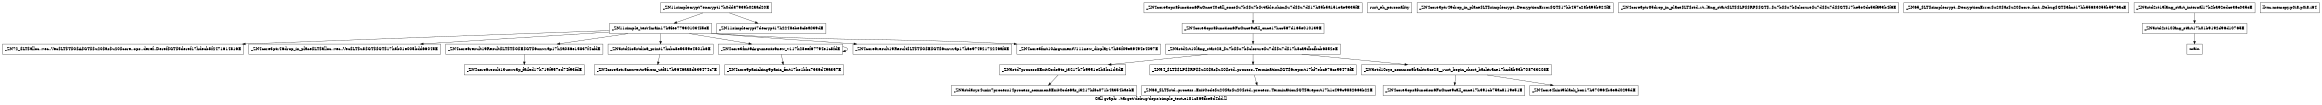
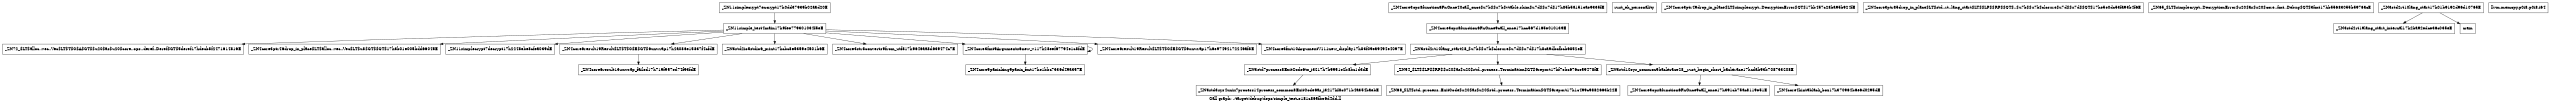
edge "_ZN3std2rt19lang_start_internal17h2ba92edce36c035eE" -> "_ZN3std2rt10lang_start17h01b9192d96d10765E": reversed
edge "_ZN11simplecrypt7encrypt17h0dd37939b02aad20E" -> "_ZN11simplecrypt7decrypt17h2248ebe8cfea039dE": now "_ZN11simple_test4main17h9fee779301034f5eE" -> "_ZN11simplecrypt7decrypt17h2248ebe8cfea039dE"
edge "_ZN3std2io5stdio6_print17hcbc8e5359e4501b6E" -> "_ZN4core3str8converts9from_utf817h9646aa8d639474c7E": now "_ZN11simple_test4main17h9fee779301034f5eE" -> "_ZN4core3str8converts9from_utf817h9646aa8d639474c7E"
